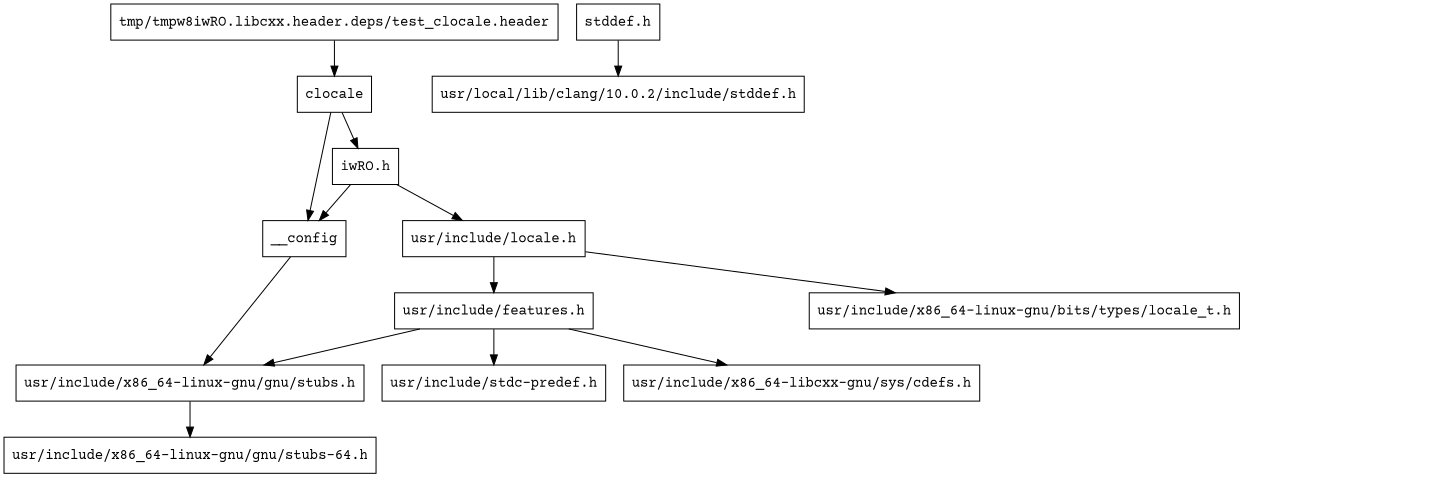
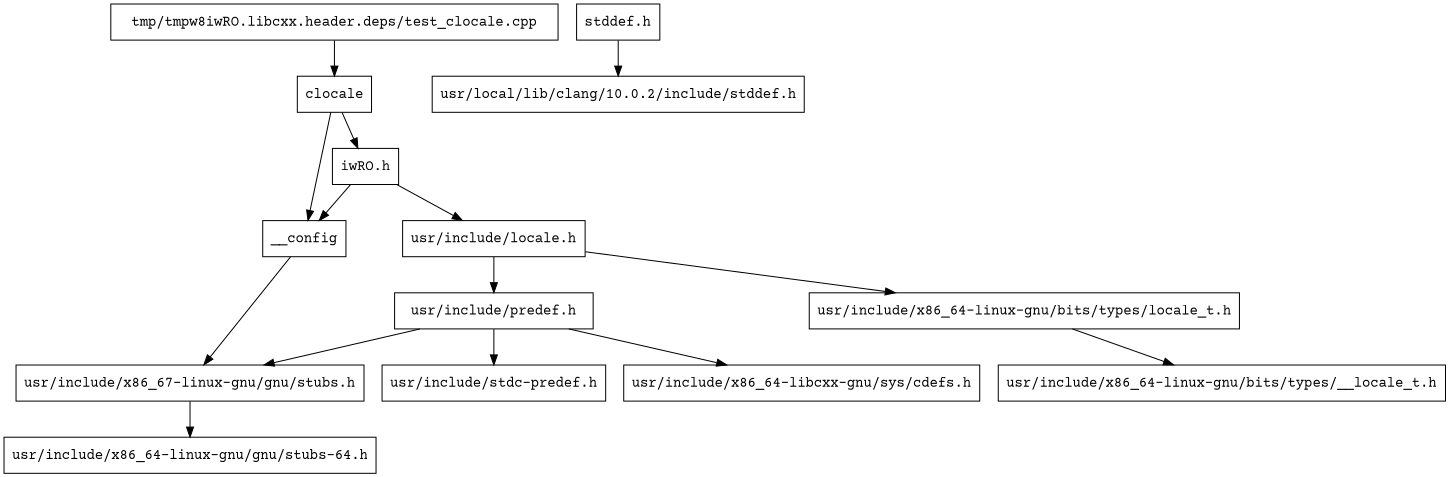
node "tmp/tmpw8iwRO.libcxx.header.deps/test_clocale.header": label "tmp/tmpw8iwRO.libcxx.header.deps/test_clocale.header" -> "tmp/tmpw8iwRO.libcxx.header.deps/test_clocale.cpp"
node "usr/include/features.h": label "usr/include/features.h" -> "usr/include/predef.h"
node "usr/include/x86_64-linux-gnu/gnu/stubs.h": label "usr/include/x86_64-linux-gnu/gnu/stubs.h" -> "usr/include/x86_67-linux-gnu/gnu/stubs.h"
node "usr/include/x86_64-linux-gnu/bits/types/__locale_t.h": added
